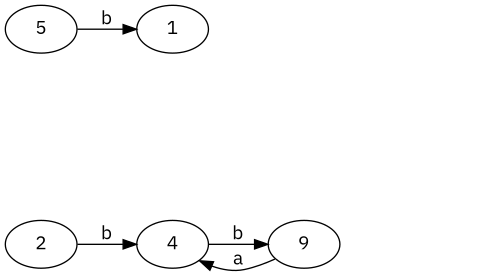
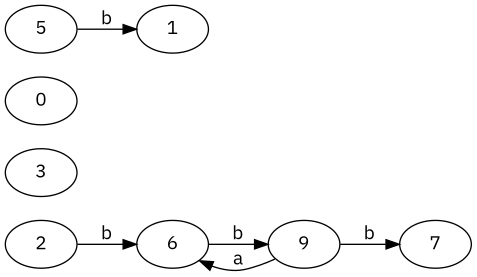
node "0": added
node "3": added
node "4": label "4" -> "6"
node "7": added
